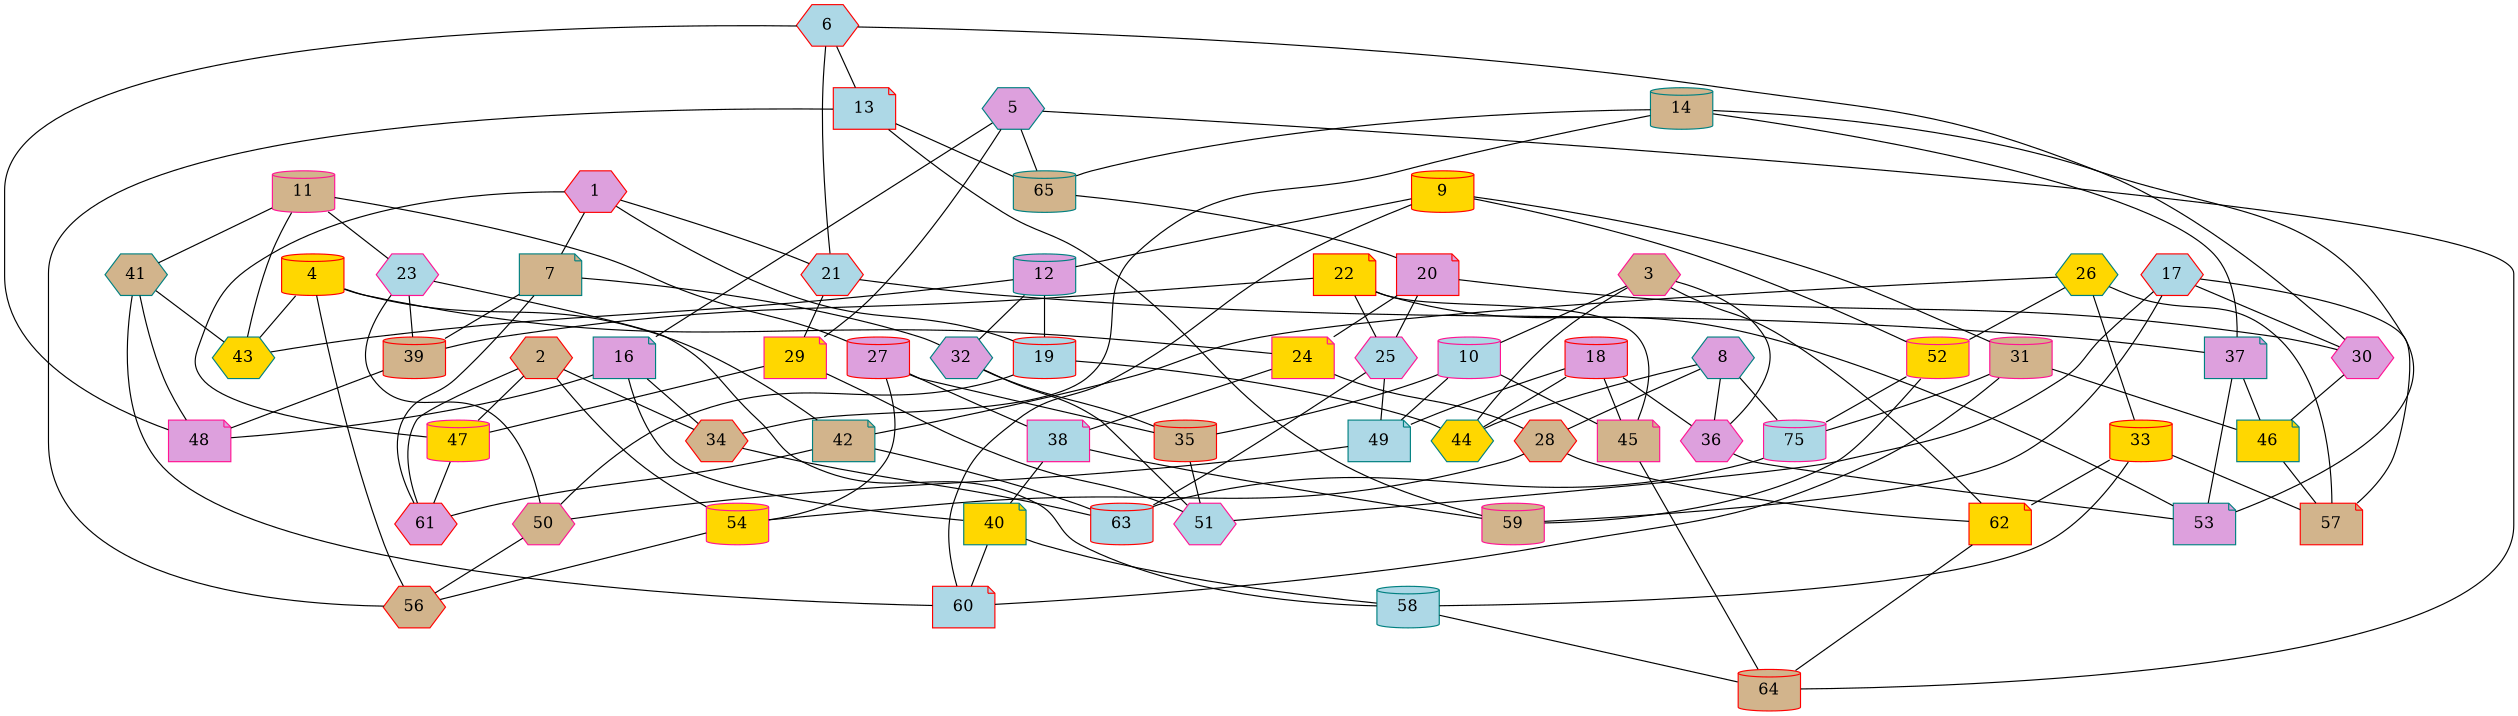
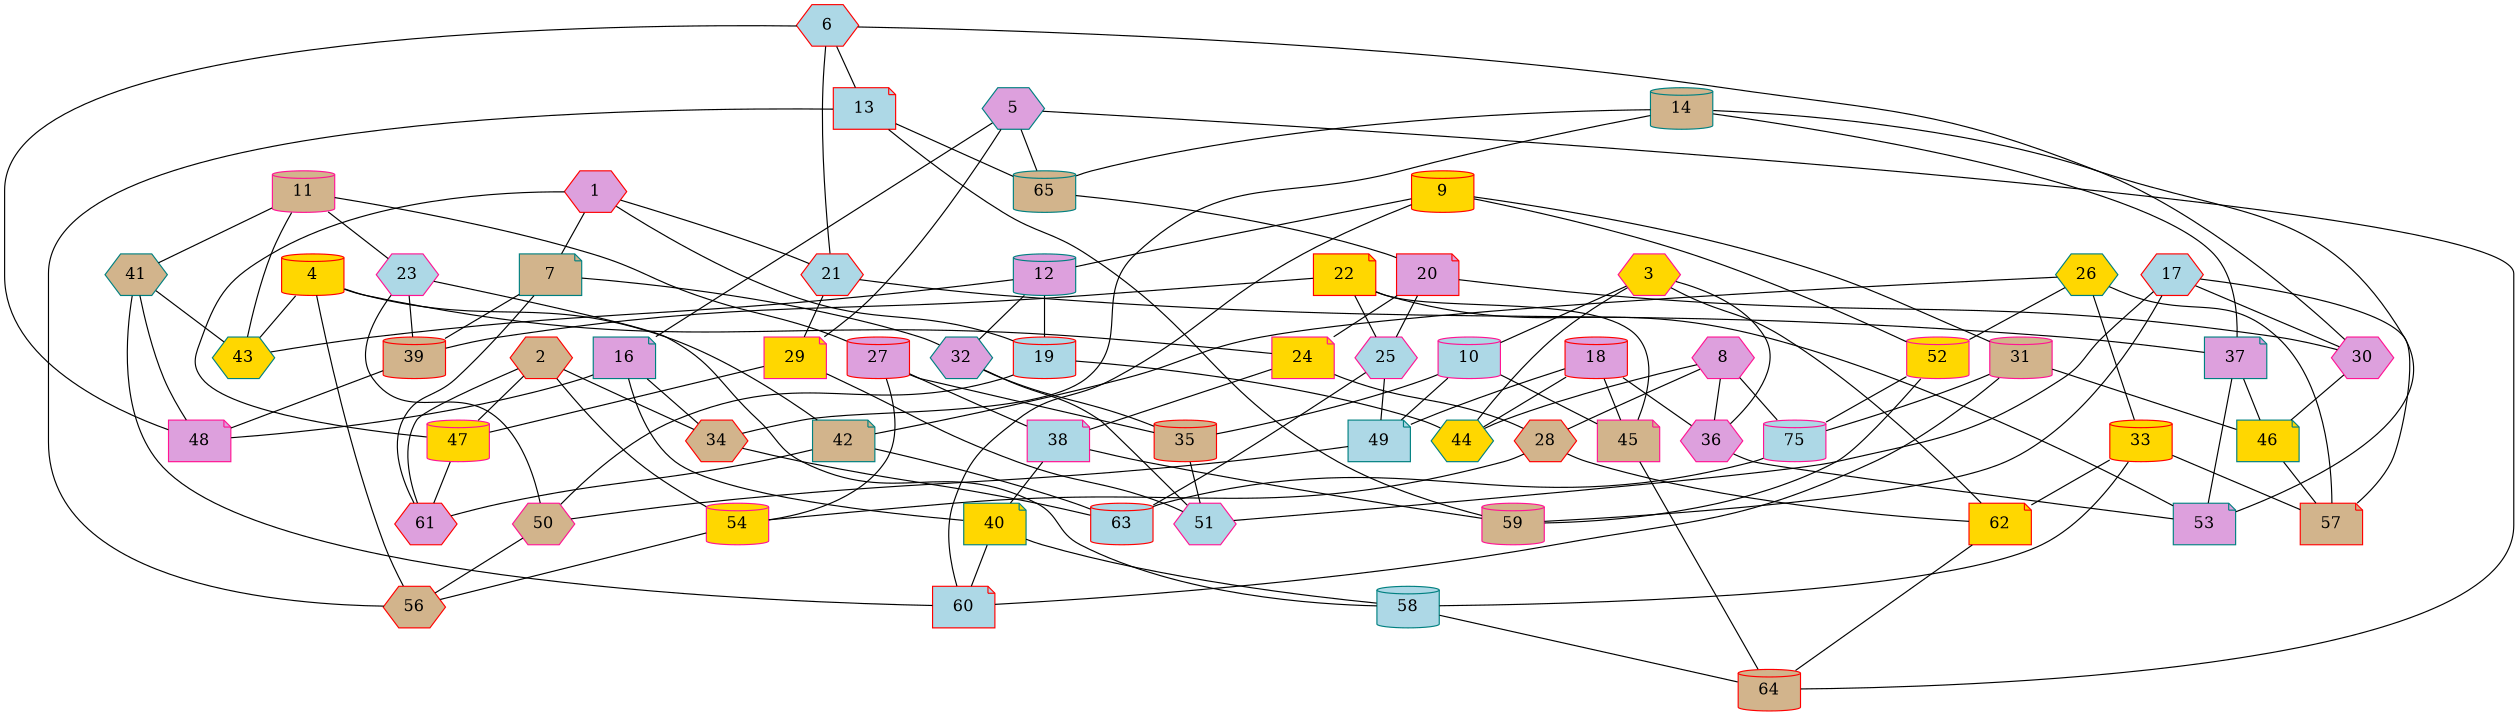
node "3": fillcolor tan -> gold
node "8": color teal -> deeppink
